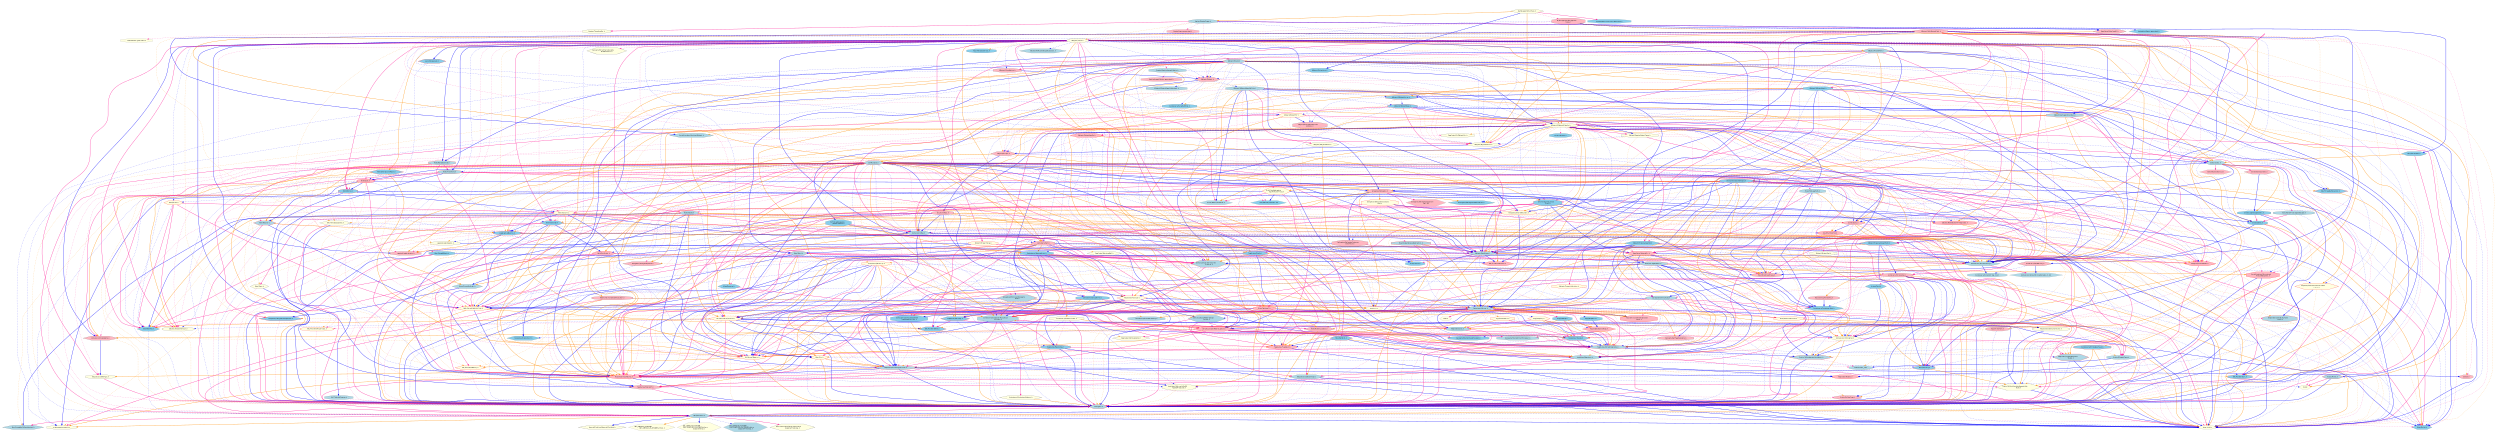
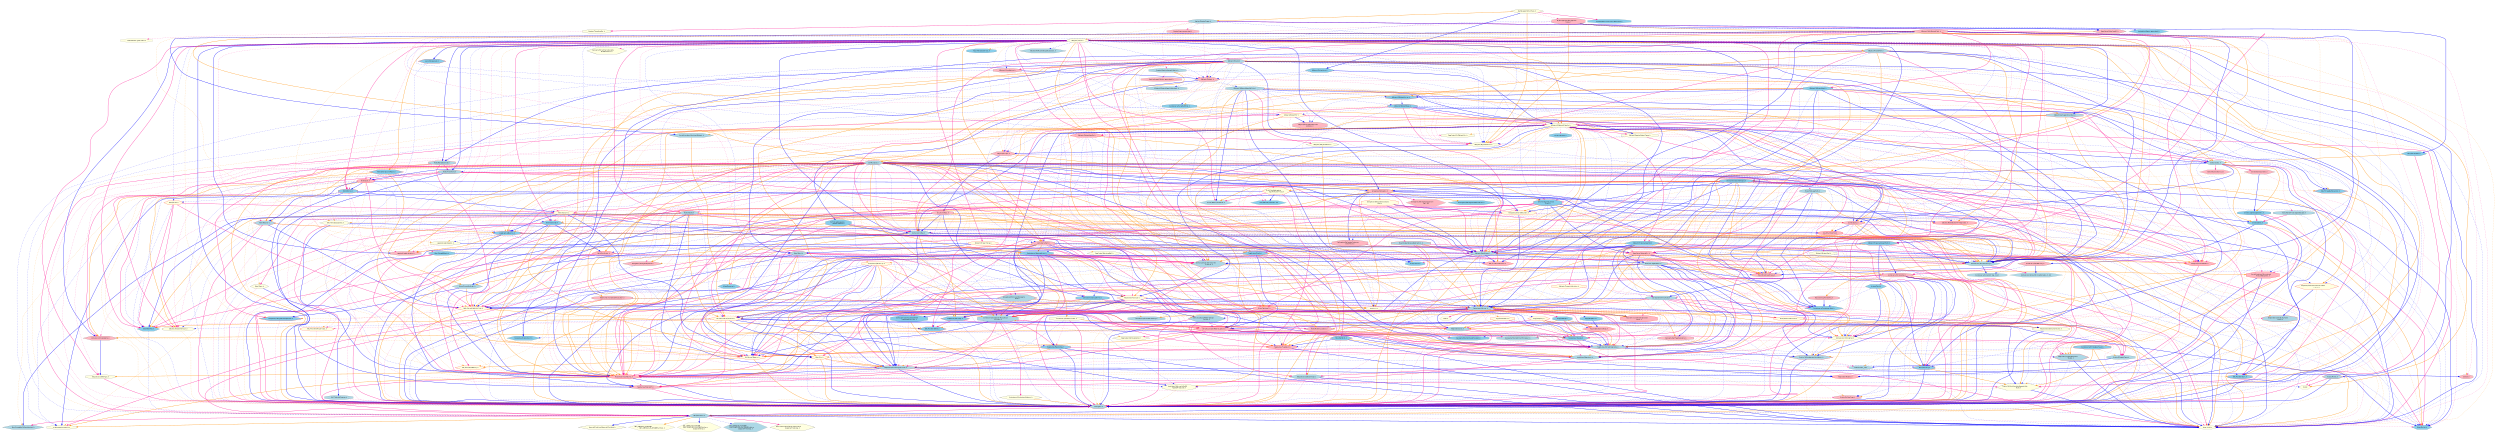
edge "UObject/UObjectBaseUtility.h" -> "StatsCommon.h": removed
edge "HAL/ThreadSingleton.h" -> "HAL/PlatformTLS.h": style dashed -> bold
edge "Misc/StructBuilder.h" -> "Math/UnrealMathUtility.h": style dashed -> bold
node "Algo/Transform.h": removed
